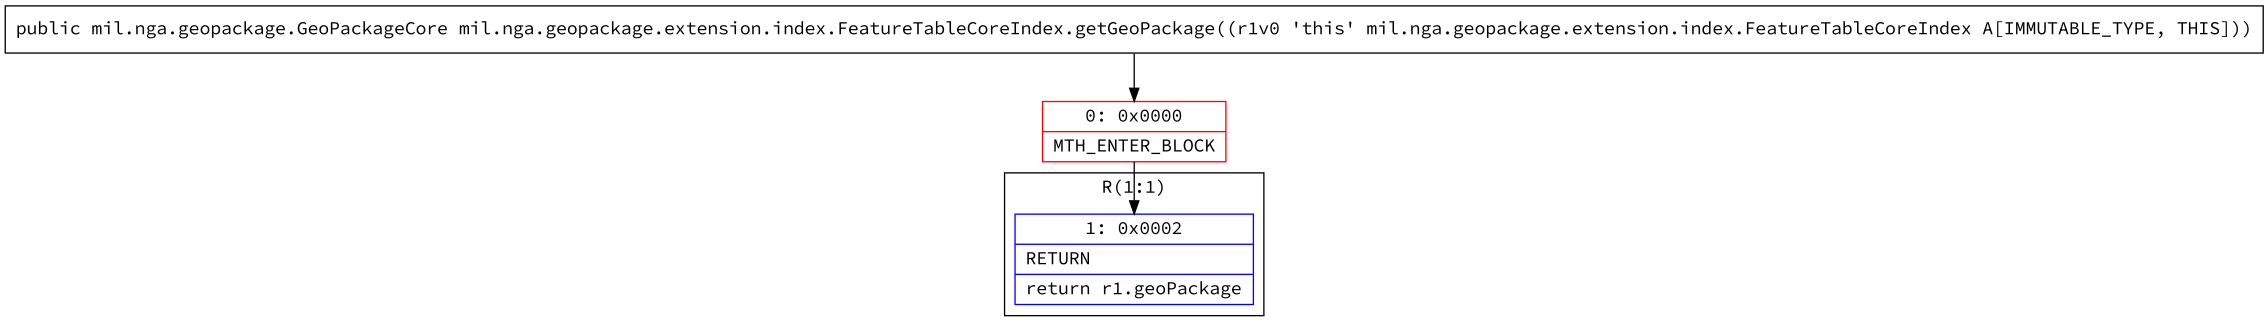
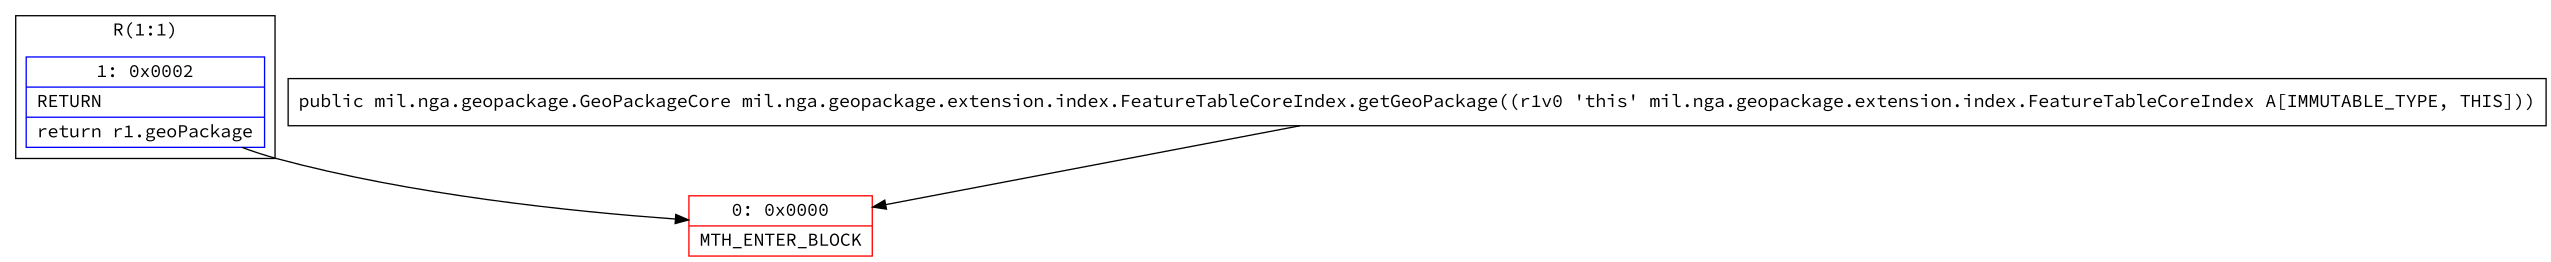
edge "0: 0x0000" -> "1: 0x0002": reversed
